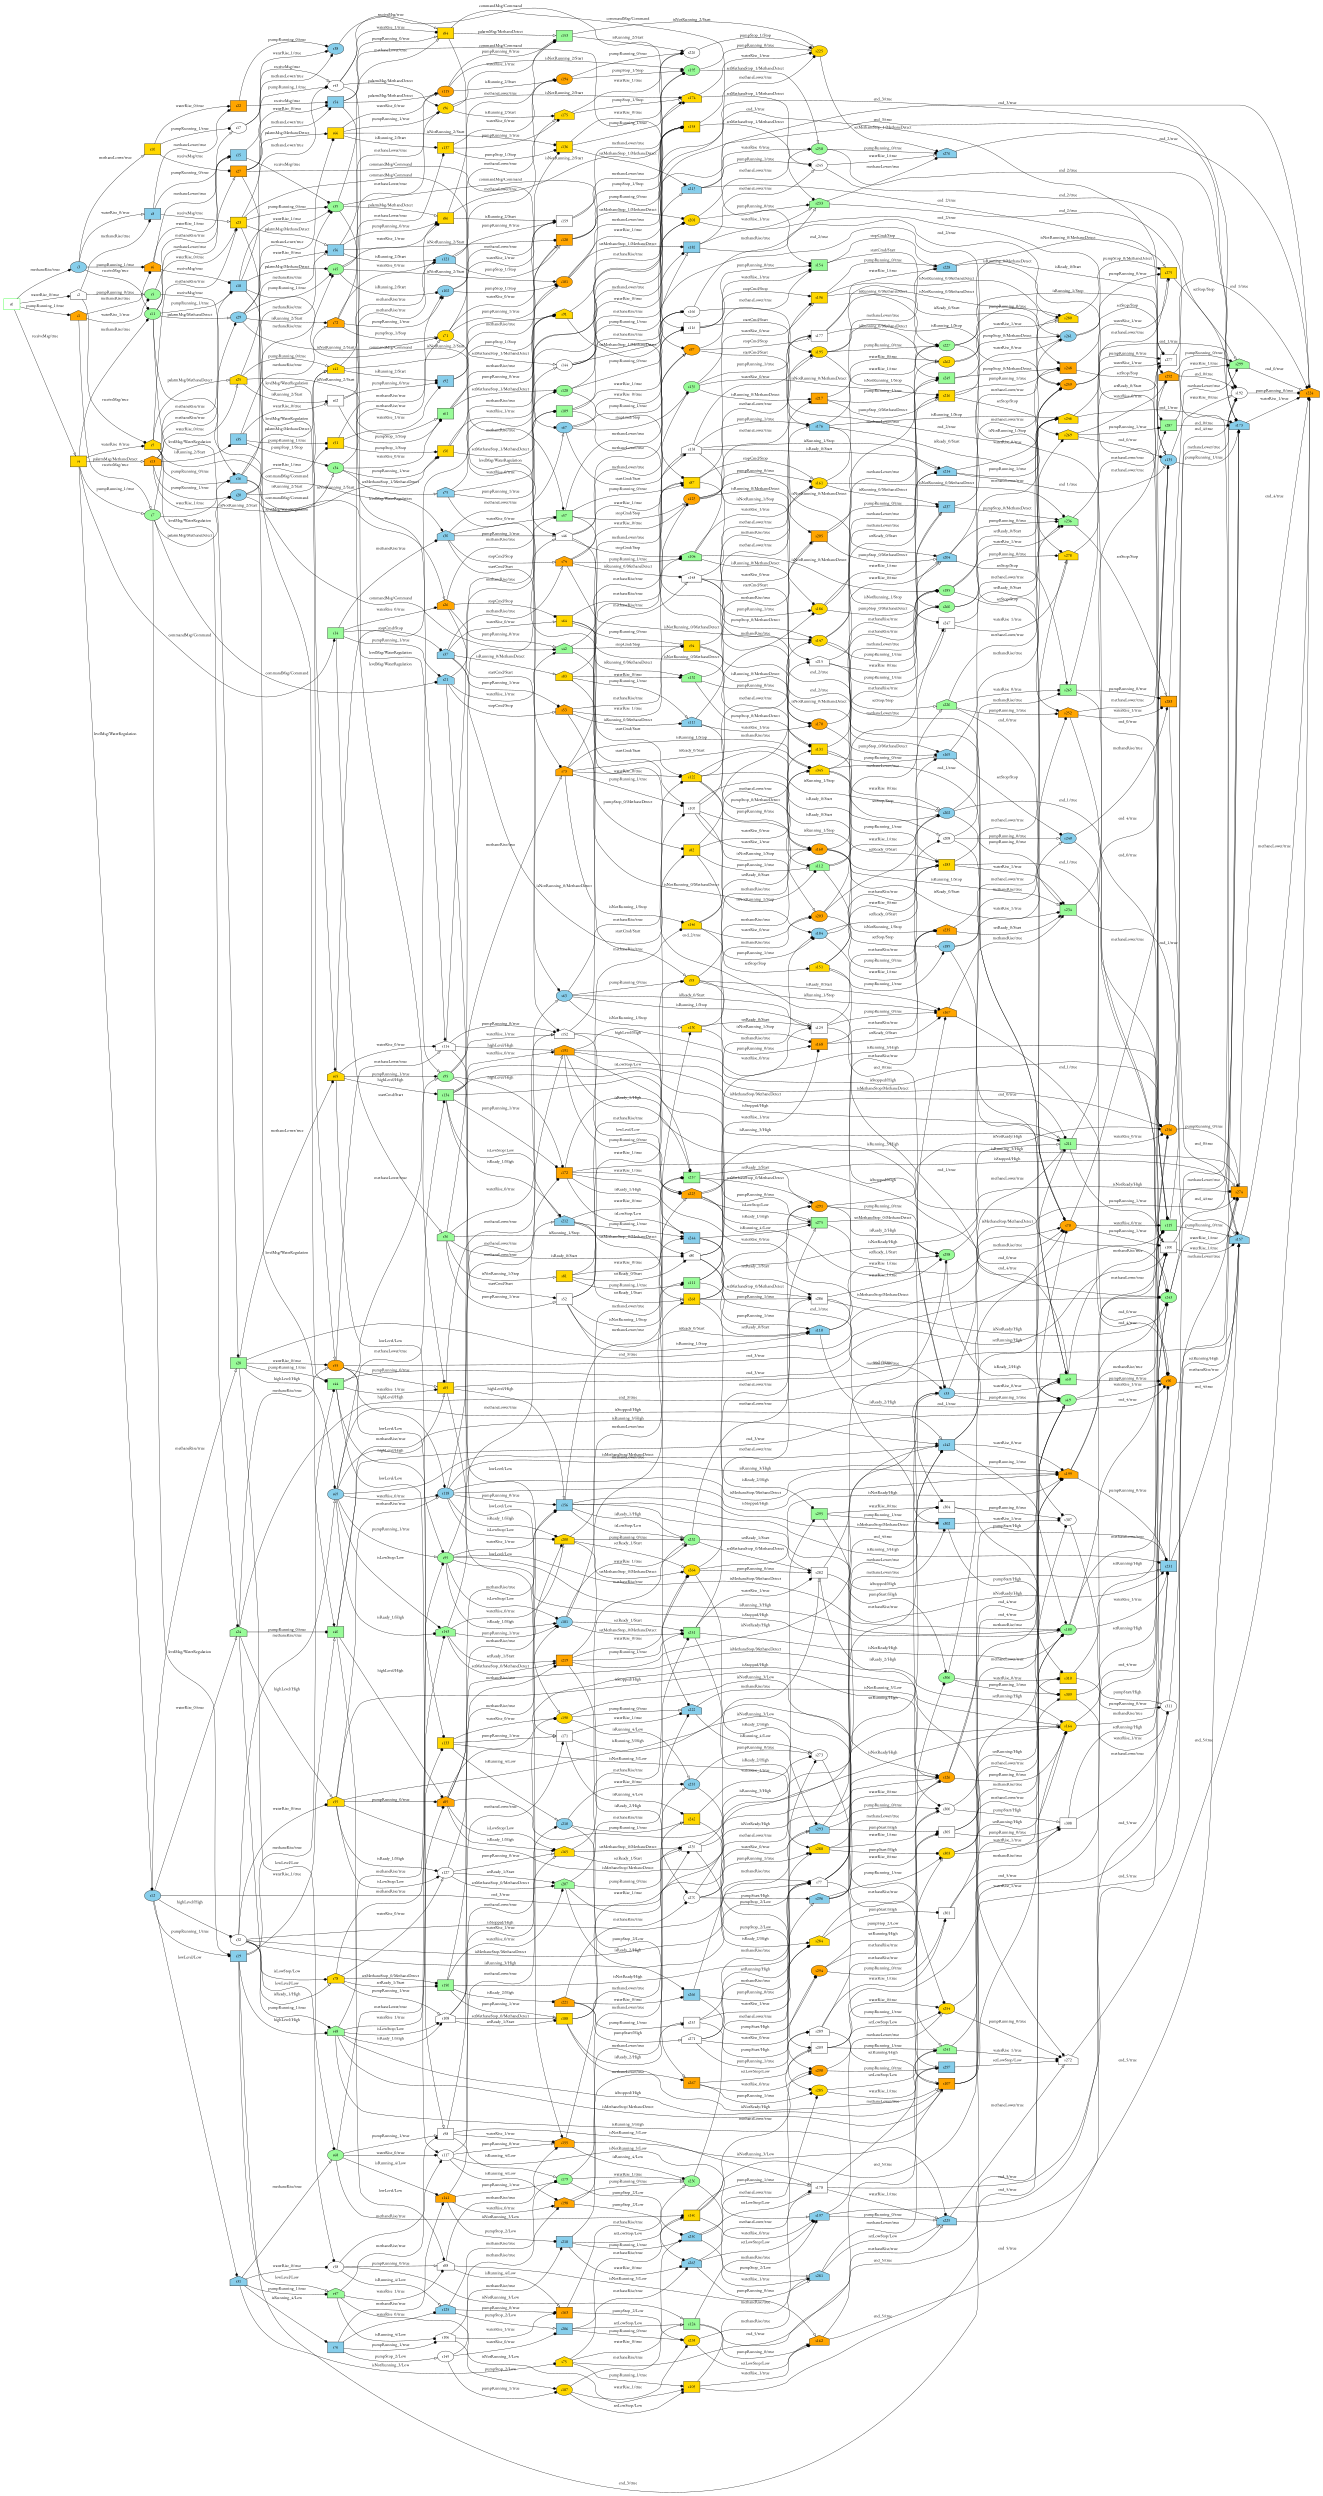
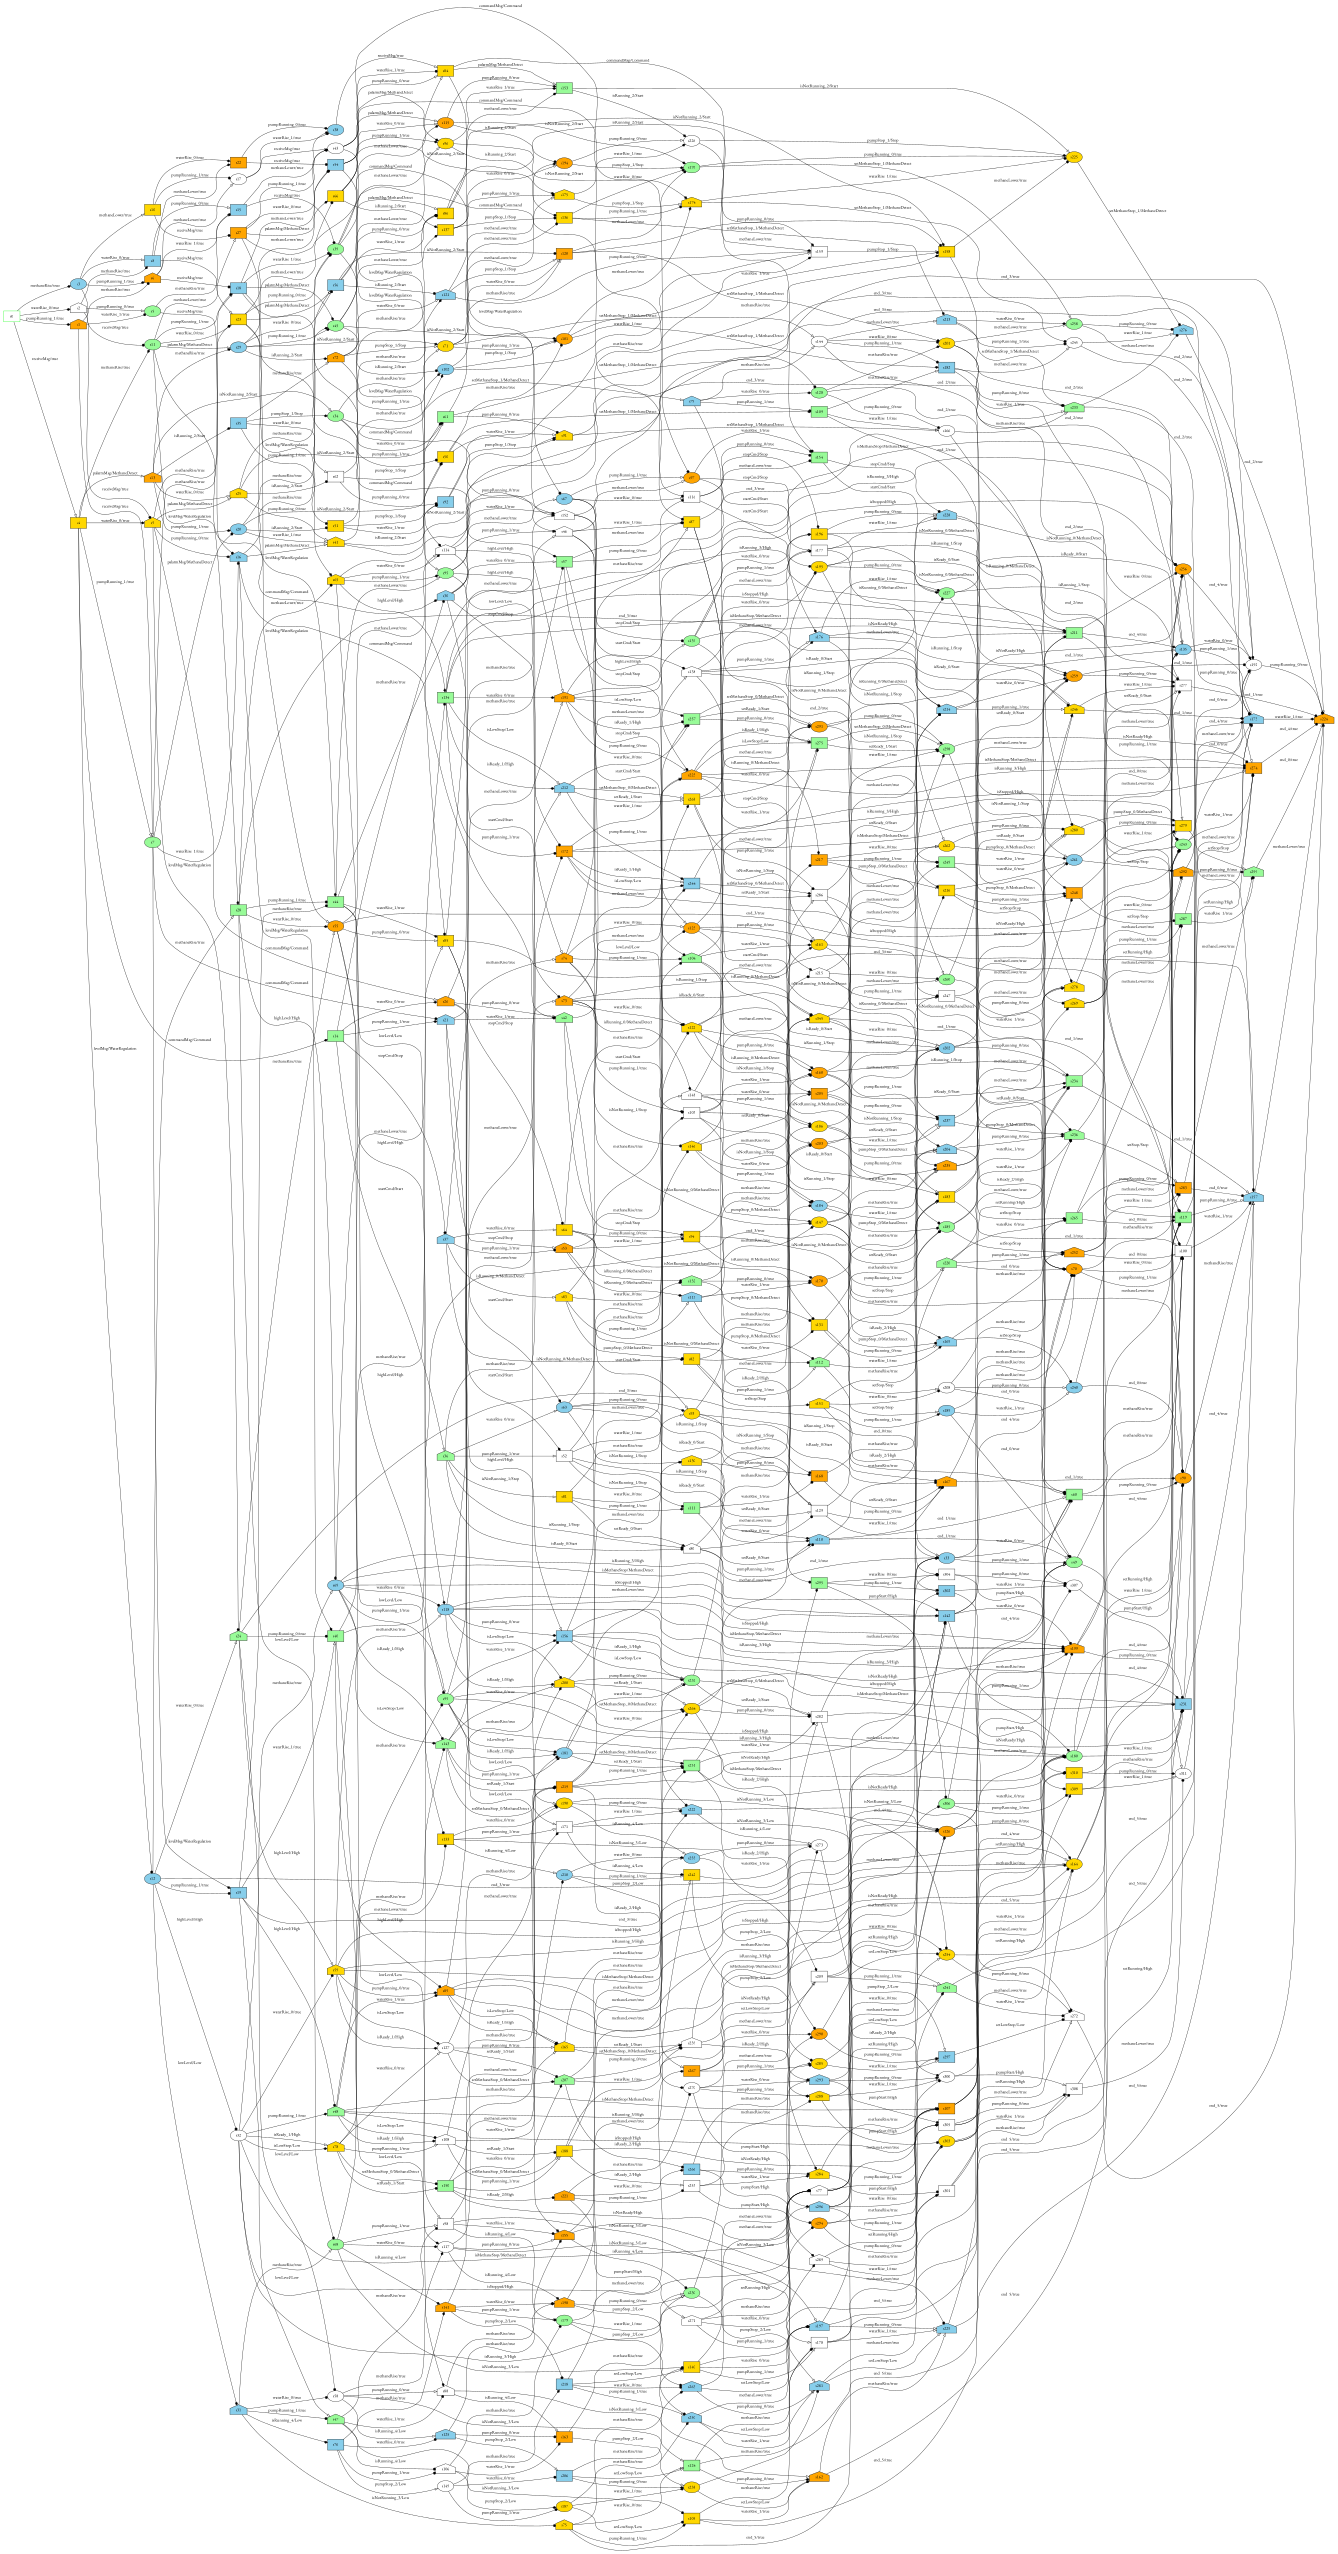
edge "s159" -> "s226": reversed
edge "s244" -> "s275": label " isRunning_4/Low " -> " waterRise_1/true "
